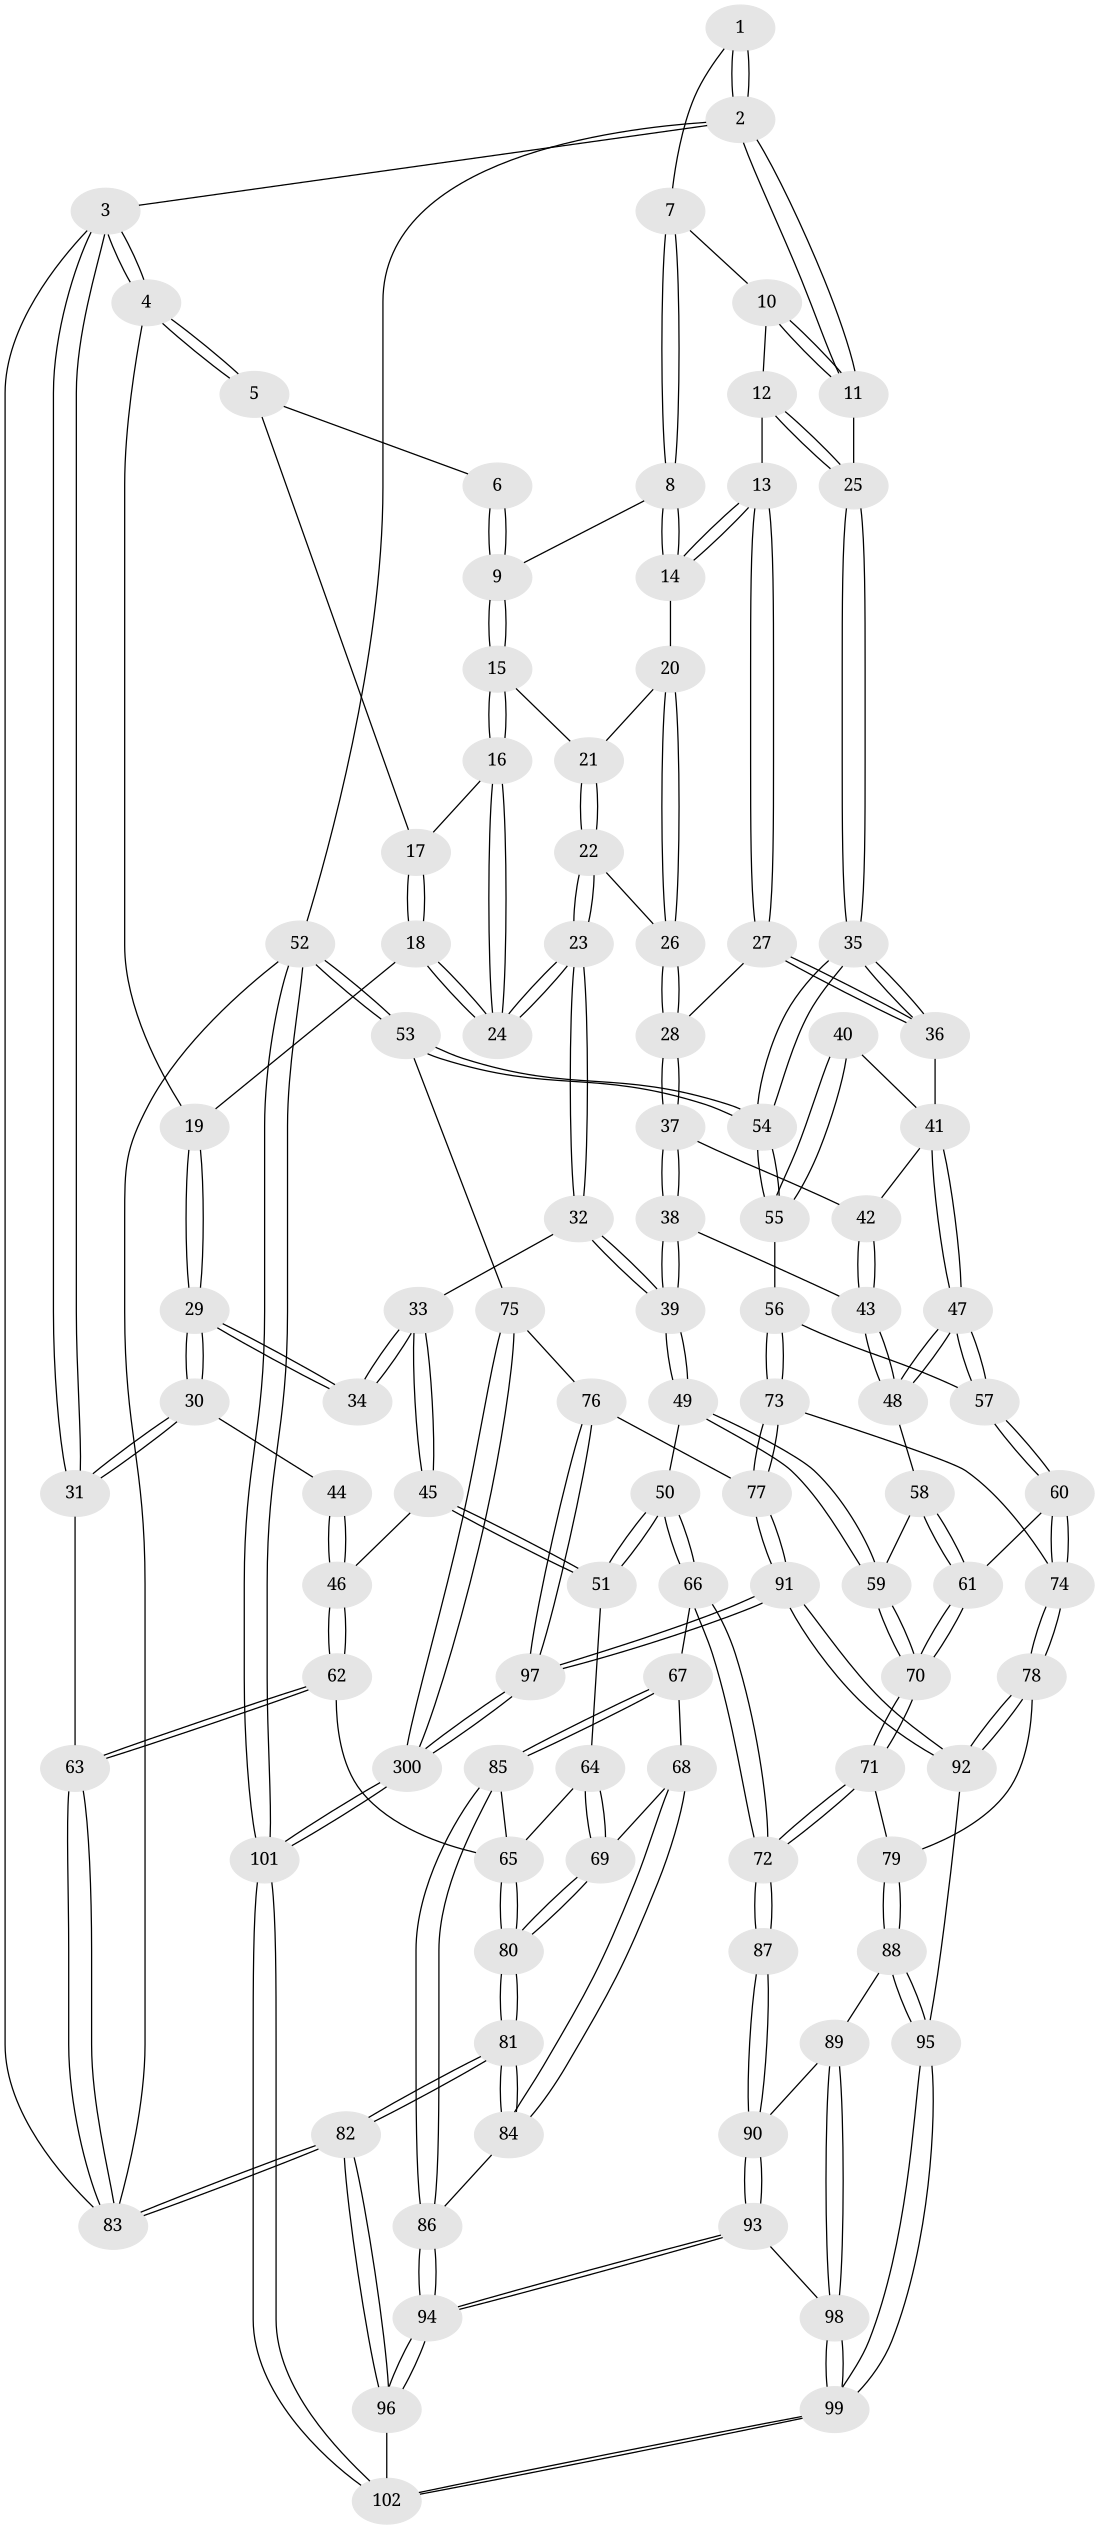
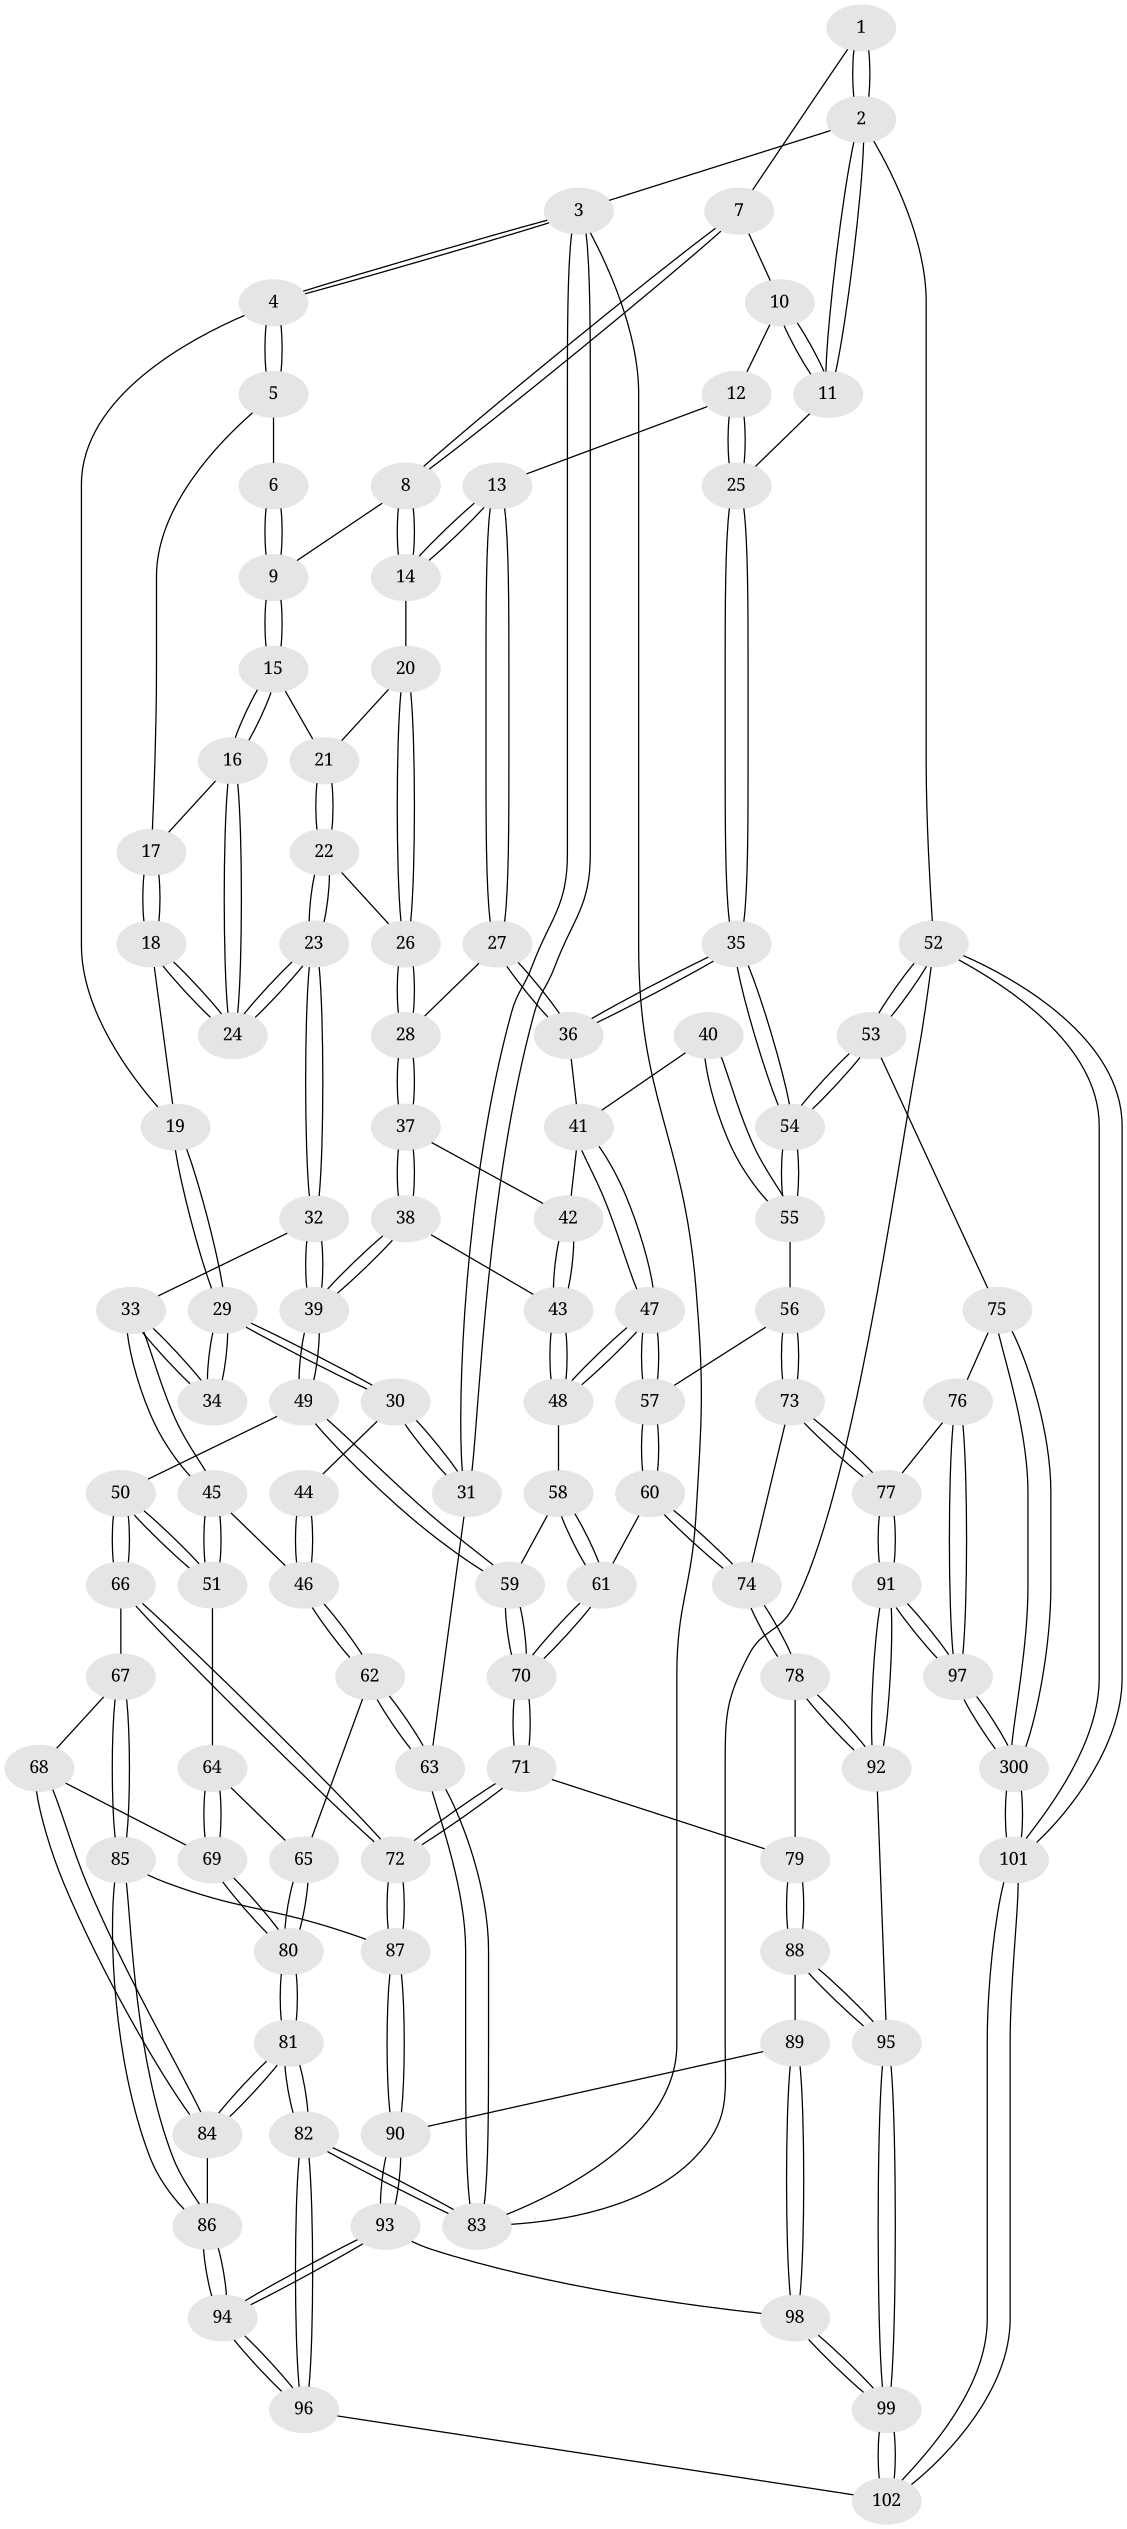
edge "85" -- "65": now "85" -- "87"
